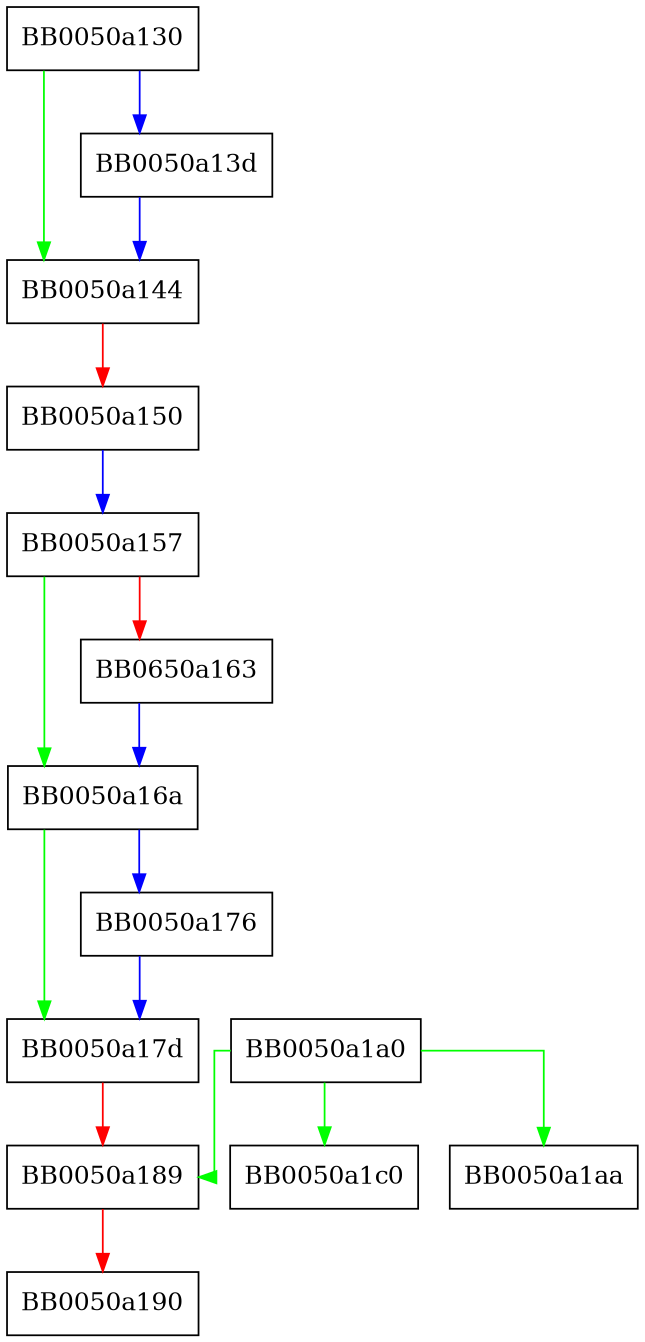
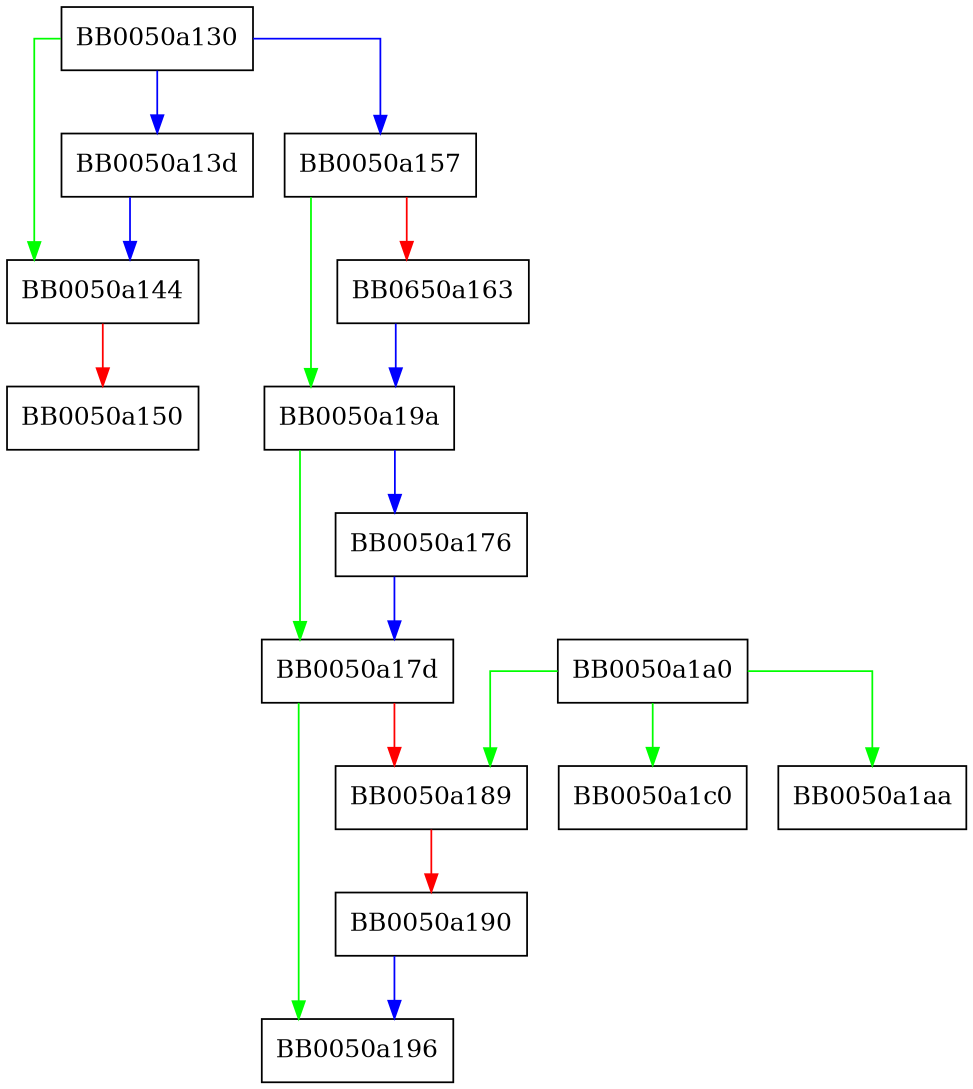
edge "BB0050a150" -> "BB0050a157": now "BB0050a130" -> "BB0050a157"
node "BB0050a16a": label "BB0050a16a" -> "BB0050a19a"
node "BB0050a196": added
